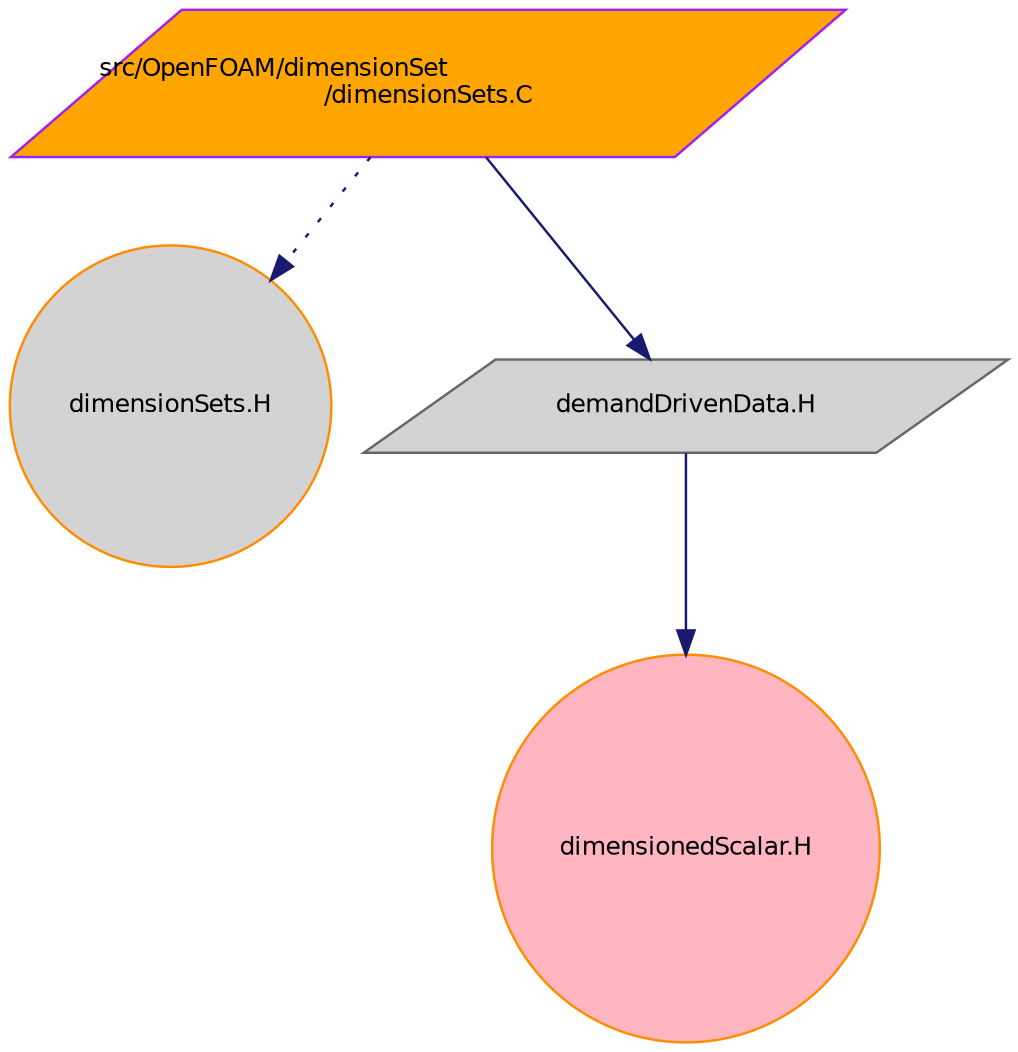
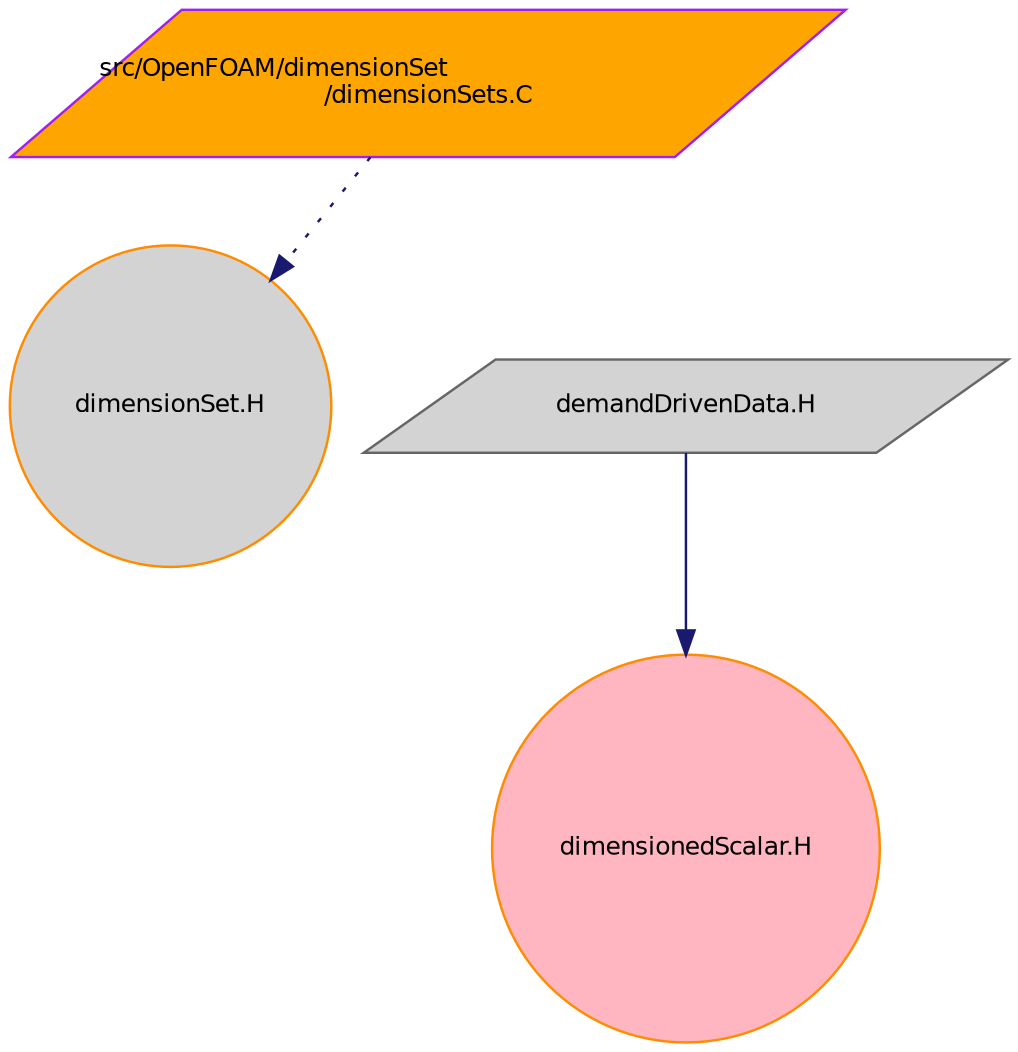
edge "src/OpenFOAM/dimensionSet /dimensionSets.C" -> "demandDrivenData.H": removed
node "dimensionSets.H": label "dimensionSets.H" -> "dimensionSet.H"
